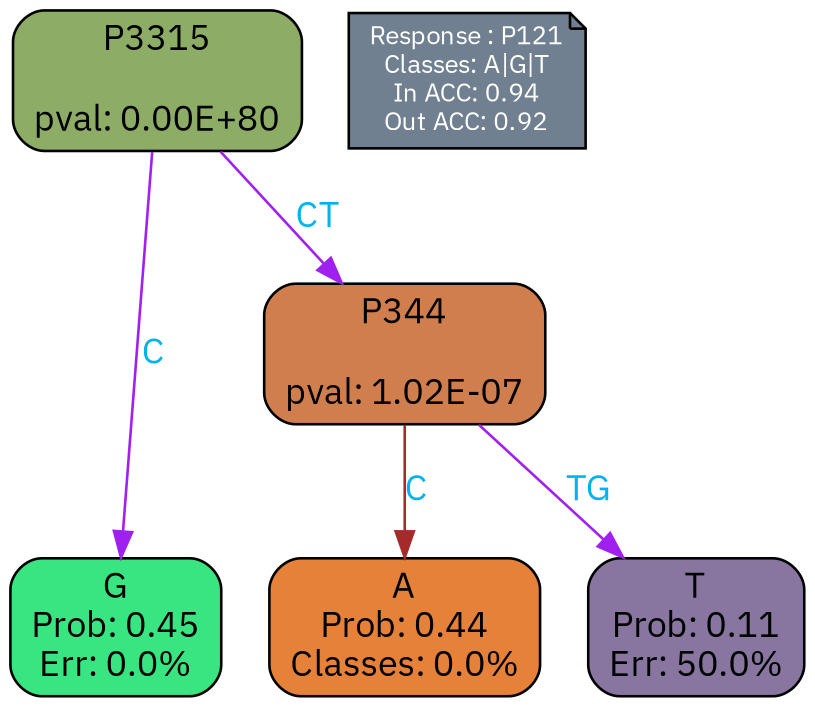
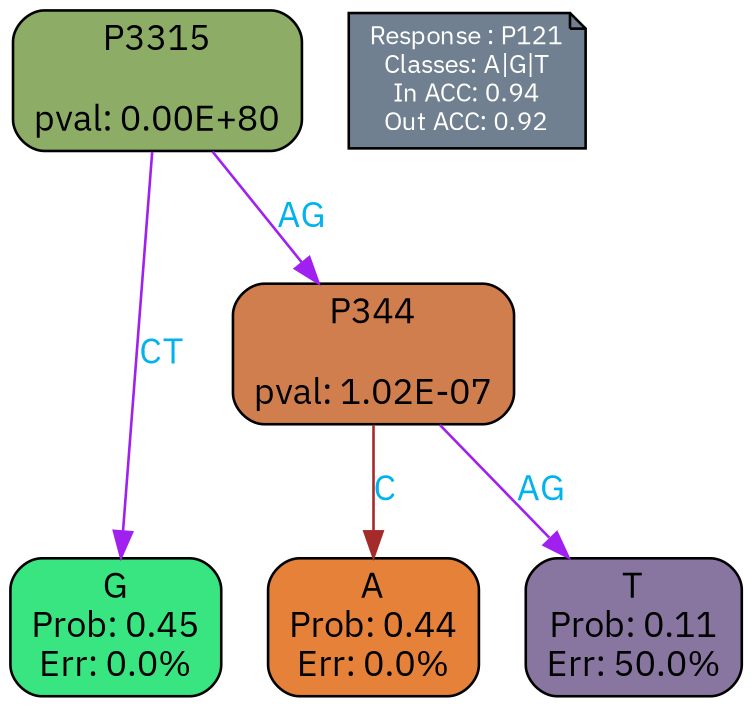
edge "P3315 pval: 0.00E+80" -> "P344 pval: 1.02E-07": label "CT" -> "AG"
edge "P3315 pval: 0.00E+80" -> "G Prob: 0.45 Err: 0.0%": label "C" -> "CT"
edge "P344 pval: 1.02E-07" -> "T Prob: 0.11 Err: 50.0%": label "TG" -> "AG"
node "A Prob: 0.44 Classes: 0.0%": label "A Prob: 0.44 Classes: 0.0%" -> "A Prob: 0.44 Err: 0.0%"
